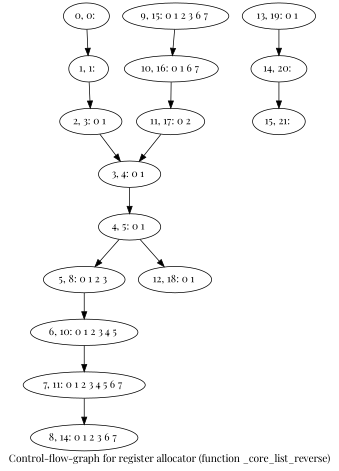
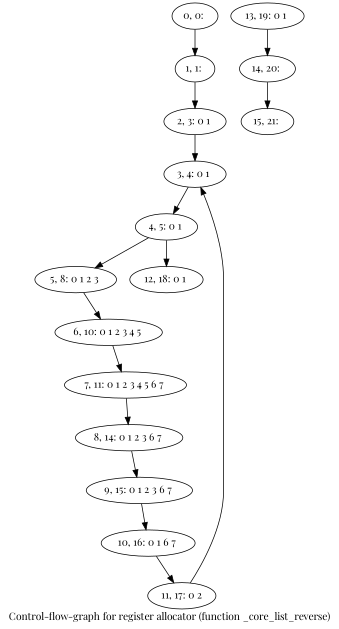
edge "8, 14: 0 1 2 3 6 7" -> "9, 15: 0 1 2 3 6 7": added
